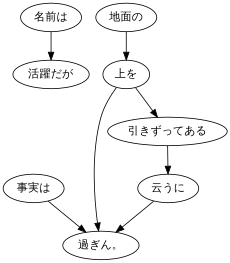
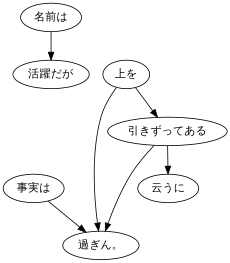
node "地面の": removed
edge "云うに" -> "過ぎん。": now "引きずってある" -> "過ぎん。"
